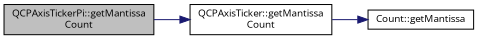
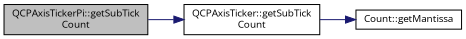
node "QCPAxisTickerPi::getMantissa Count": label "QCPAxisTickerPi::getMantissa Count" -> "QCPAxisTickerPi::getSubTick Count"
node "QCPAxisTicker::getMantissa Count": label "QCPAxisTicker::getMantissa Count" -> "QCPAxisTicker::getSubTick Count"
